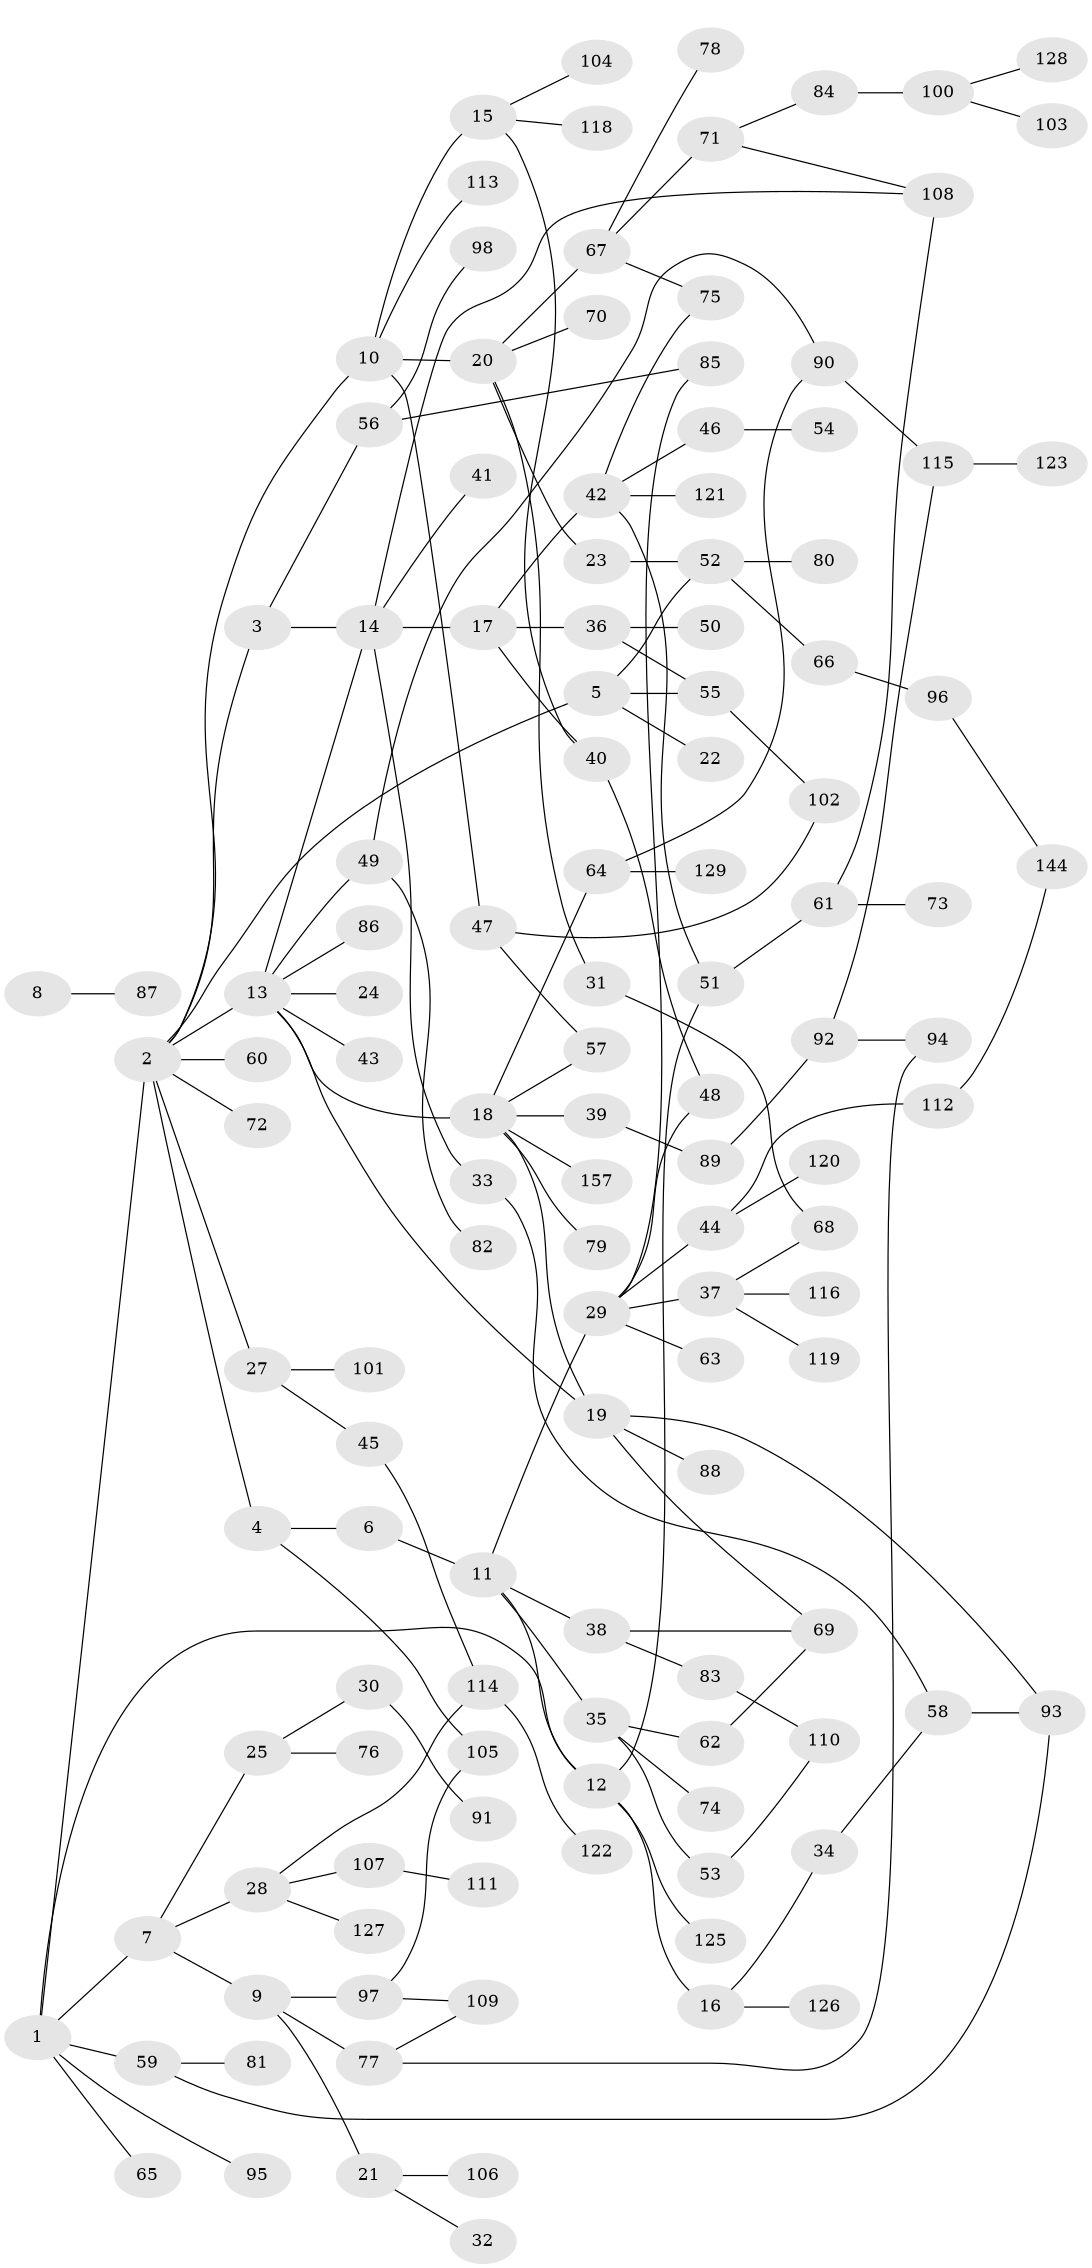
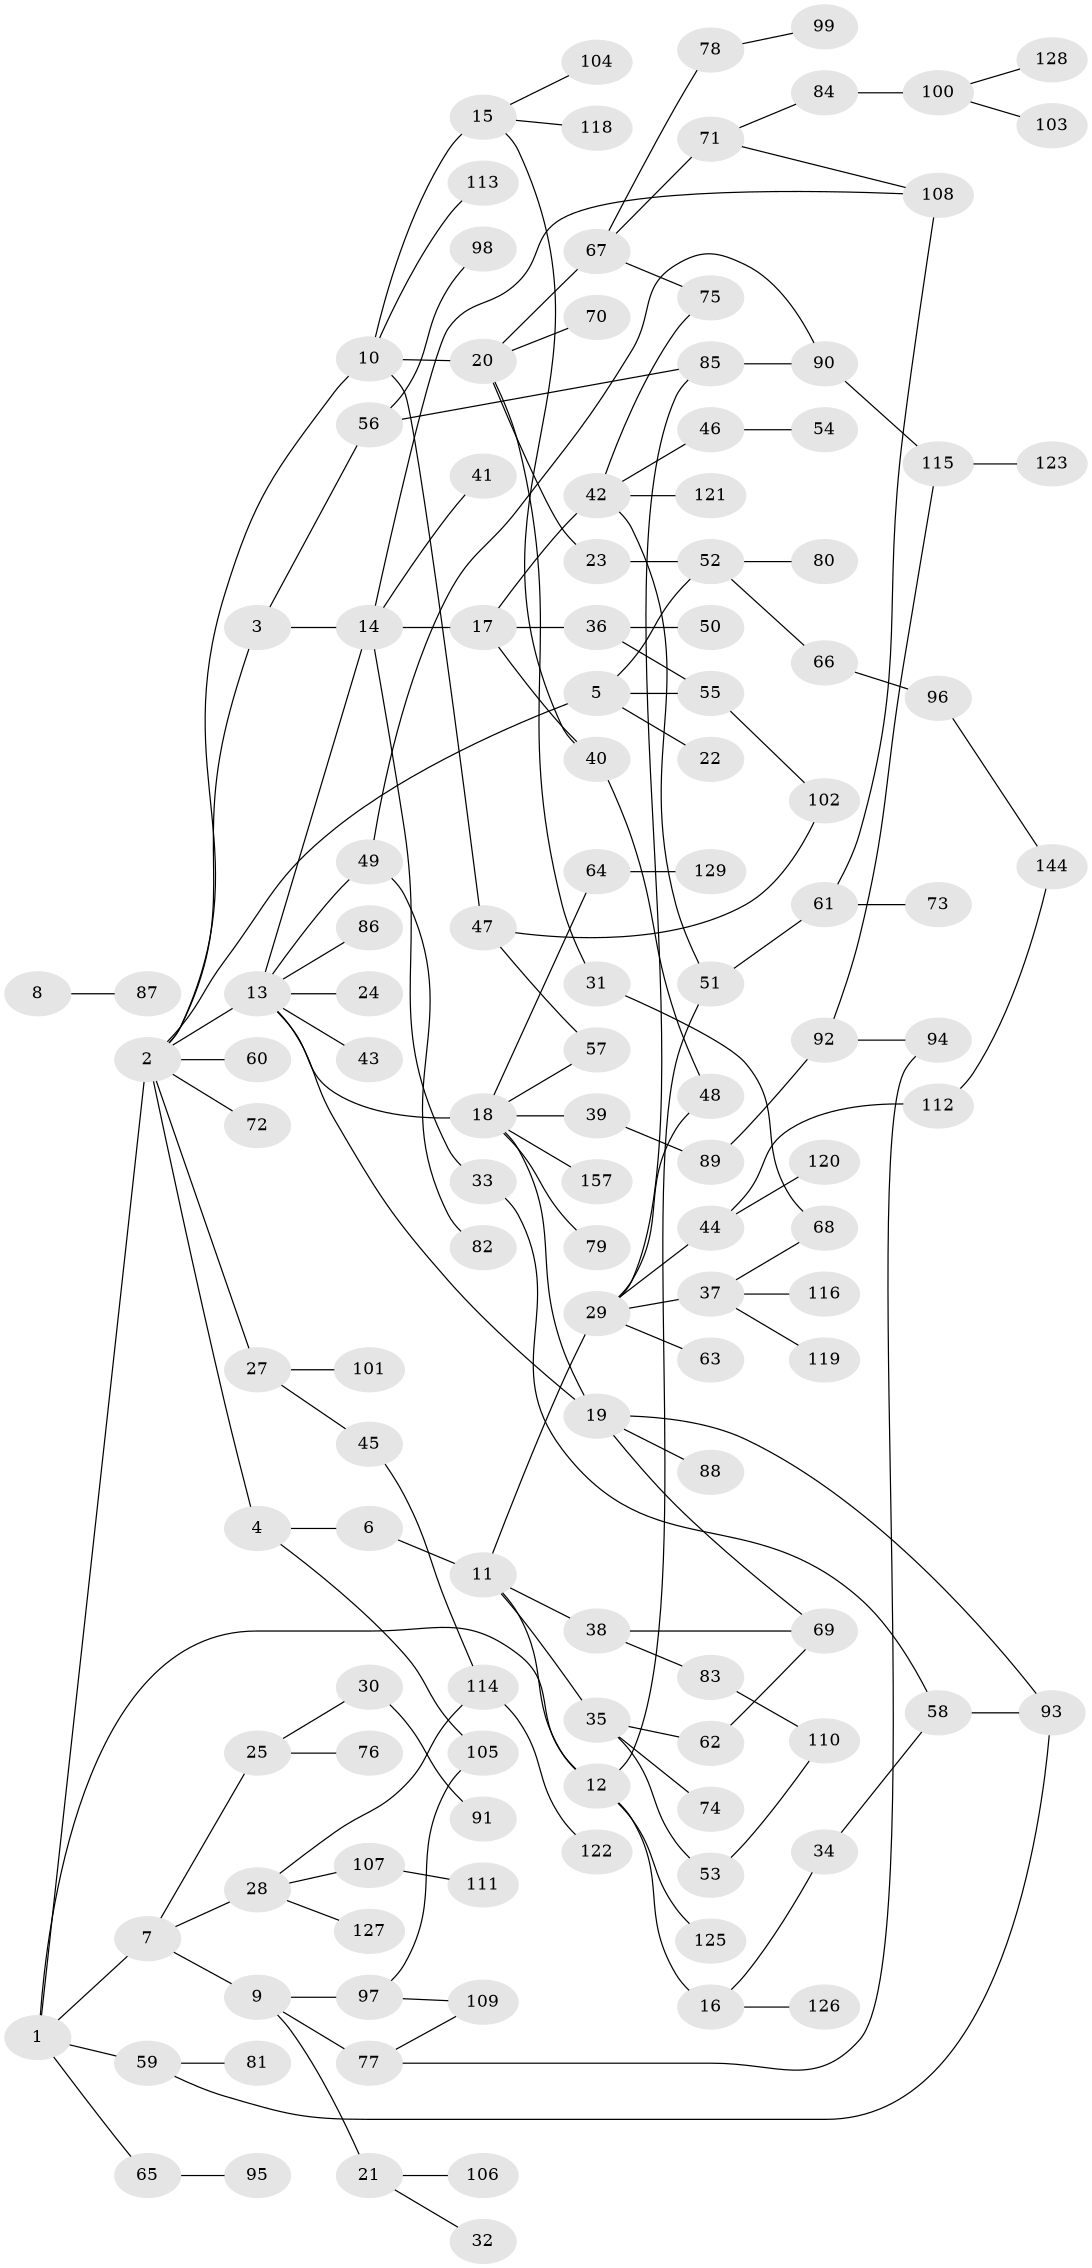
node "99": added
edge "90" -- "64": now "90" -- "85"
edge "1" -- "95": now "65" -- "95"
